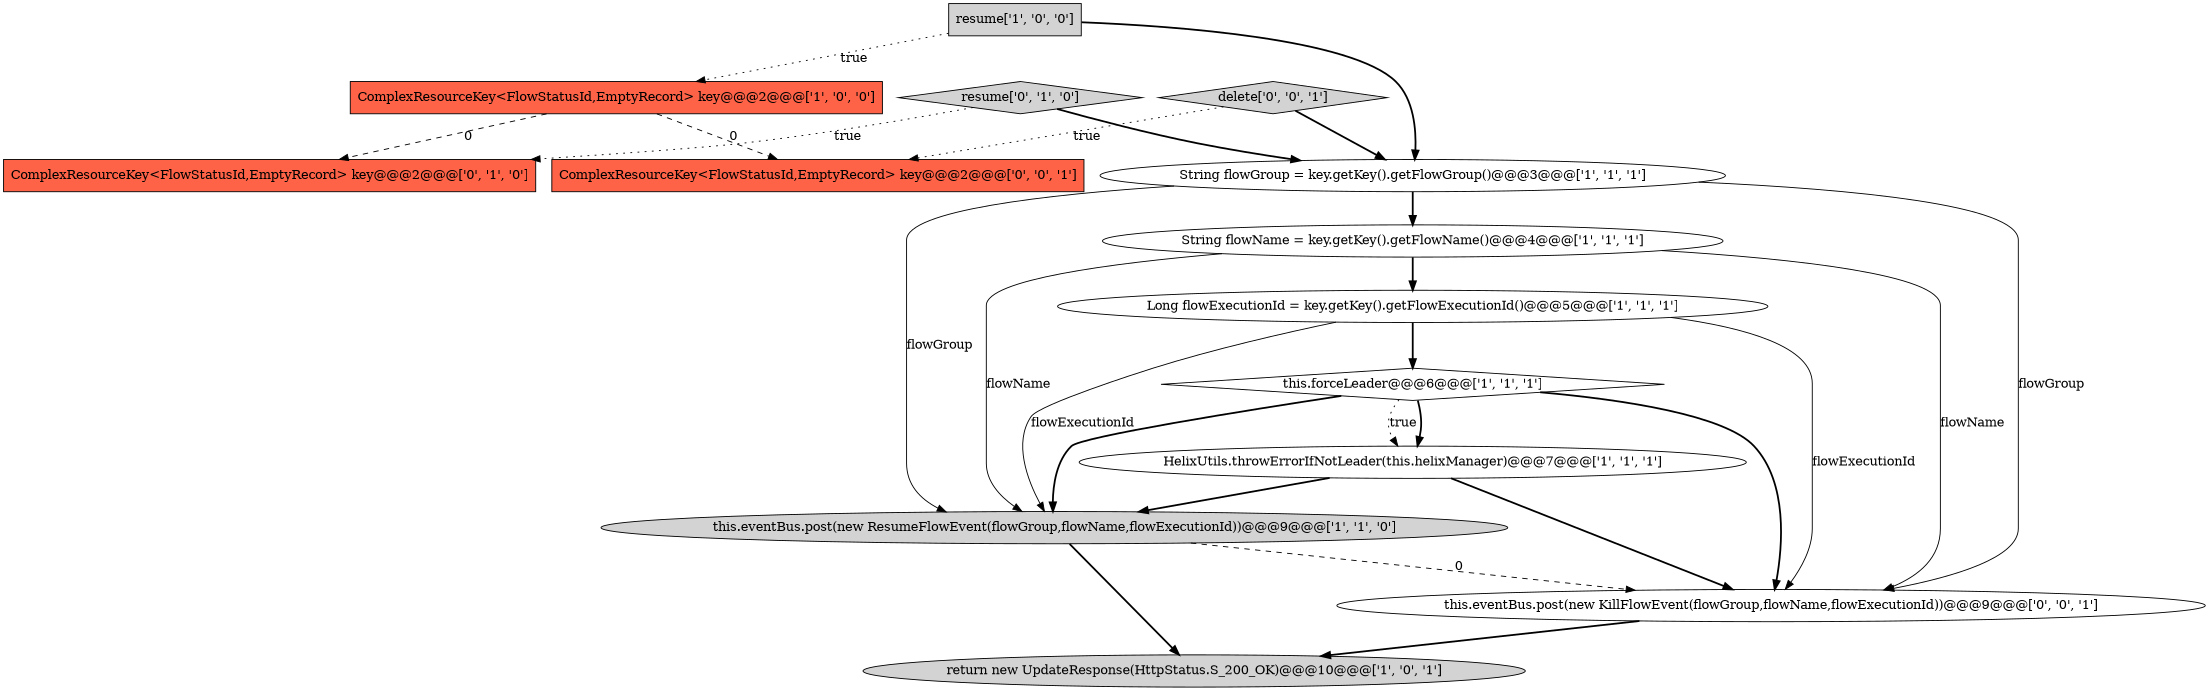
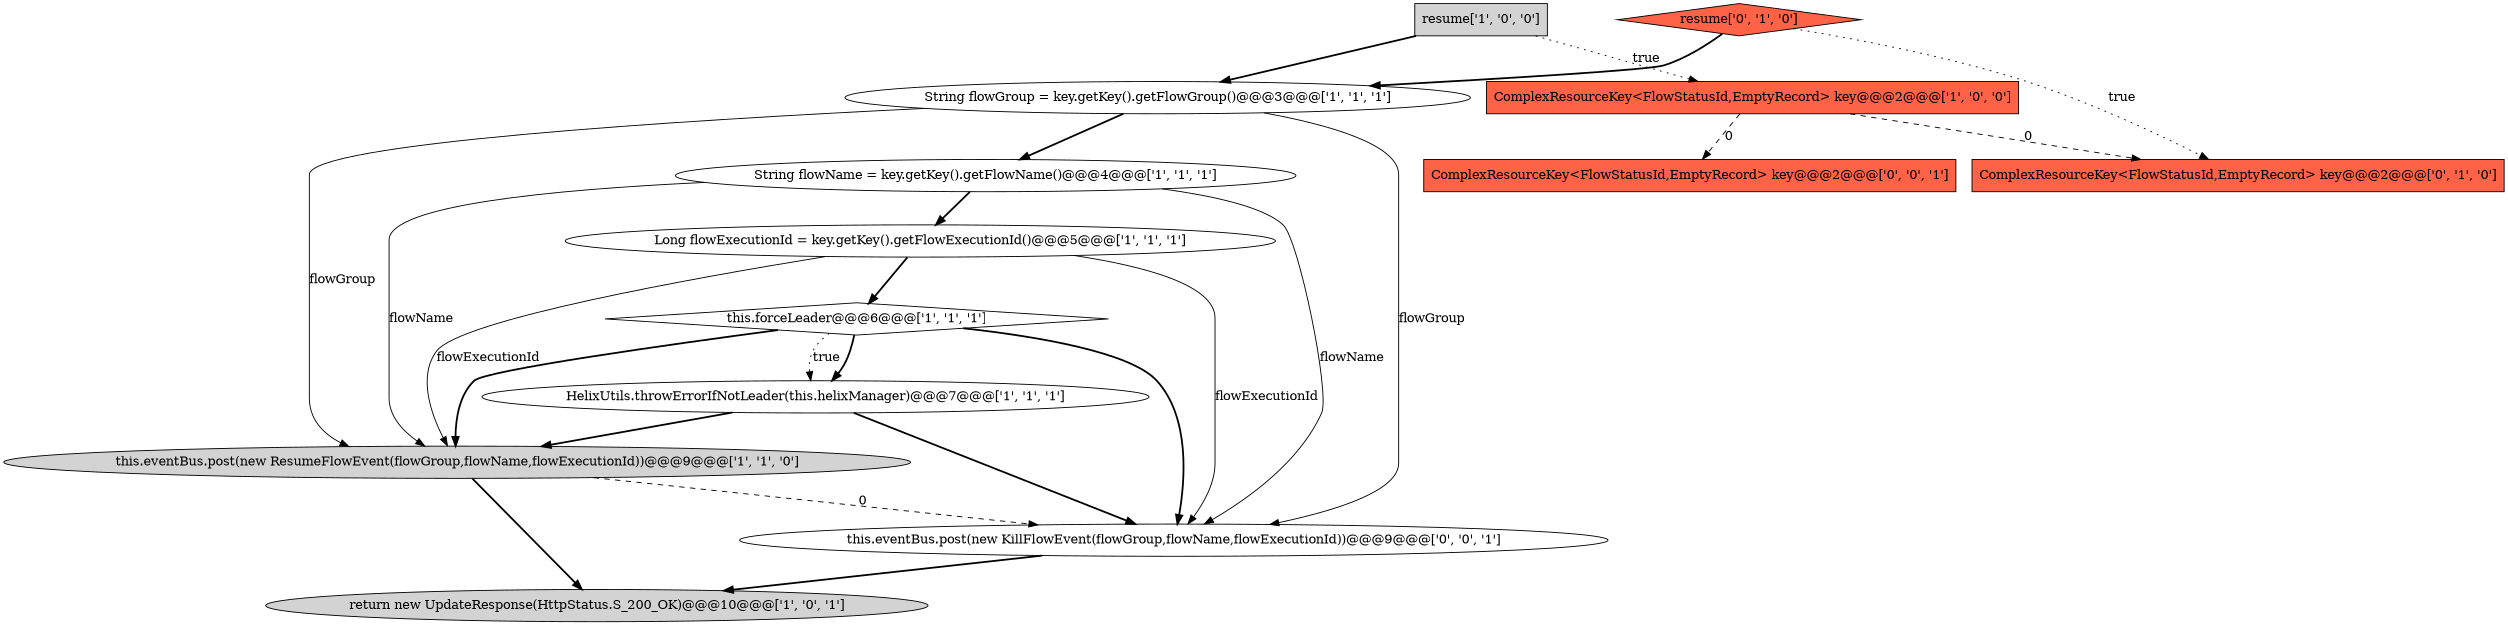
node "resume['0', '1', '0']": fillcolor lightgray -> tomato
node "delete['0', '0', '1']": removed
